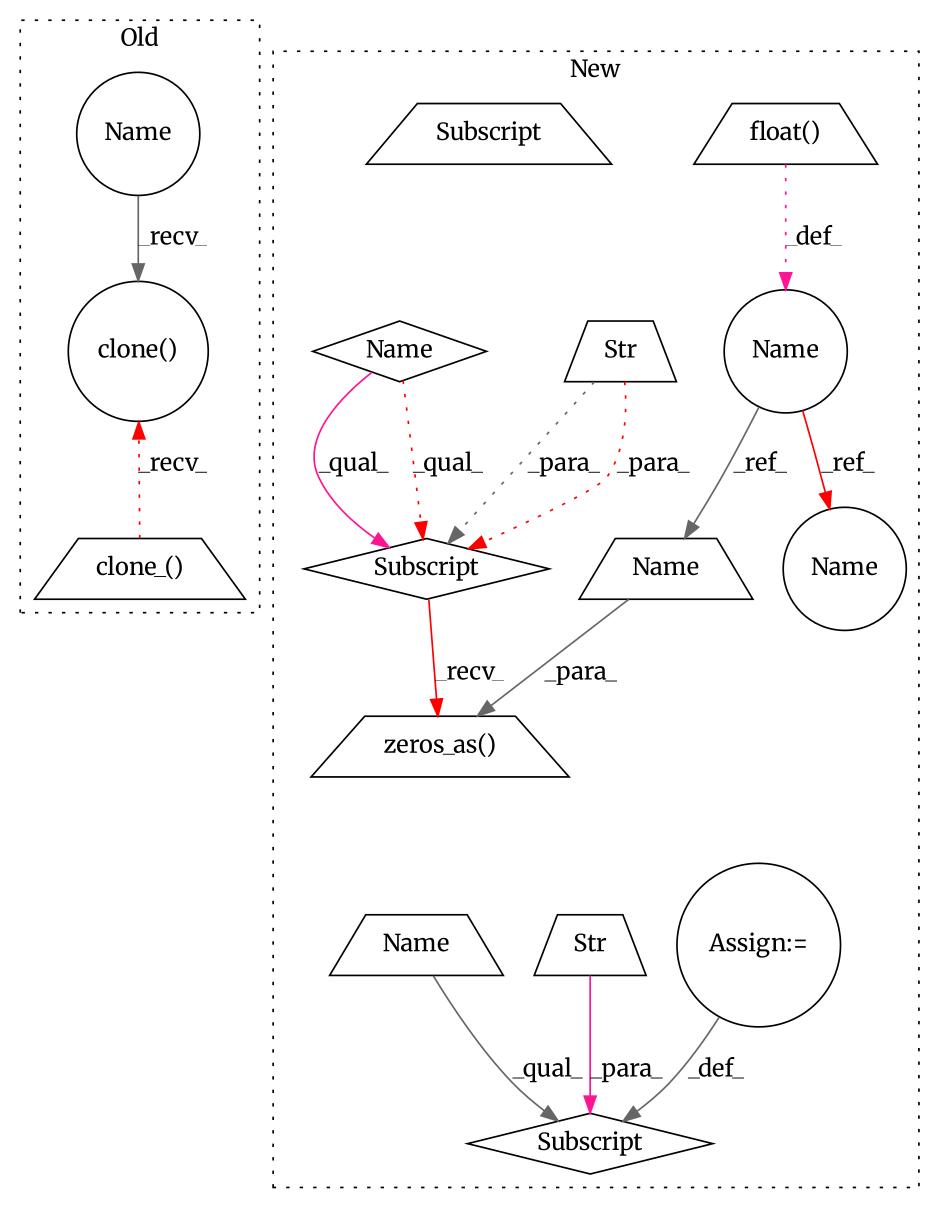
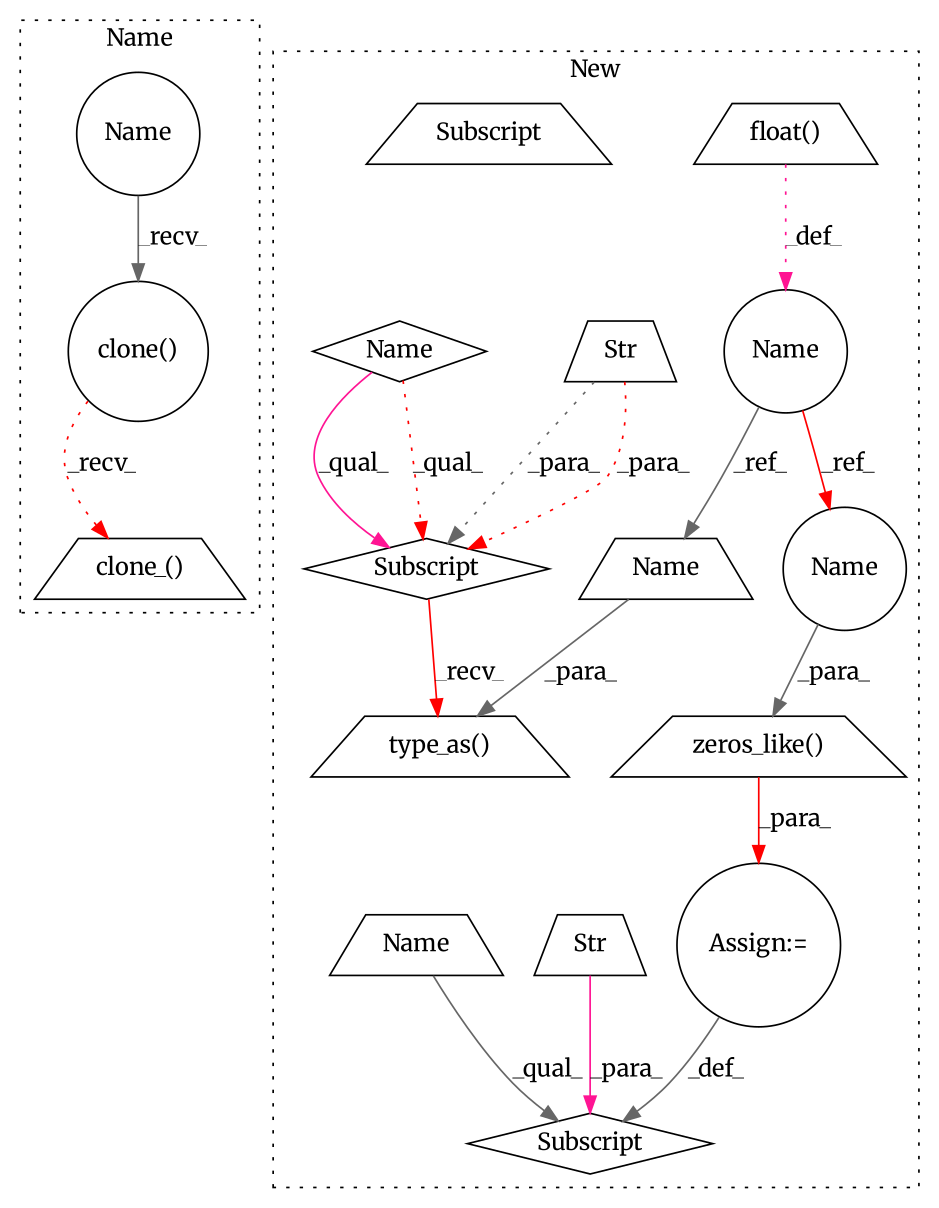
cluster "Old": label "Old" -> "Name"
edge "clone_()" -> "clone()": reversed
node "zeros_as()": label "zeros_as()" -> "type_as()"
node "zeros_like()": added
